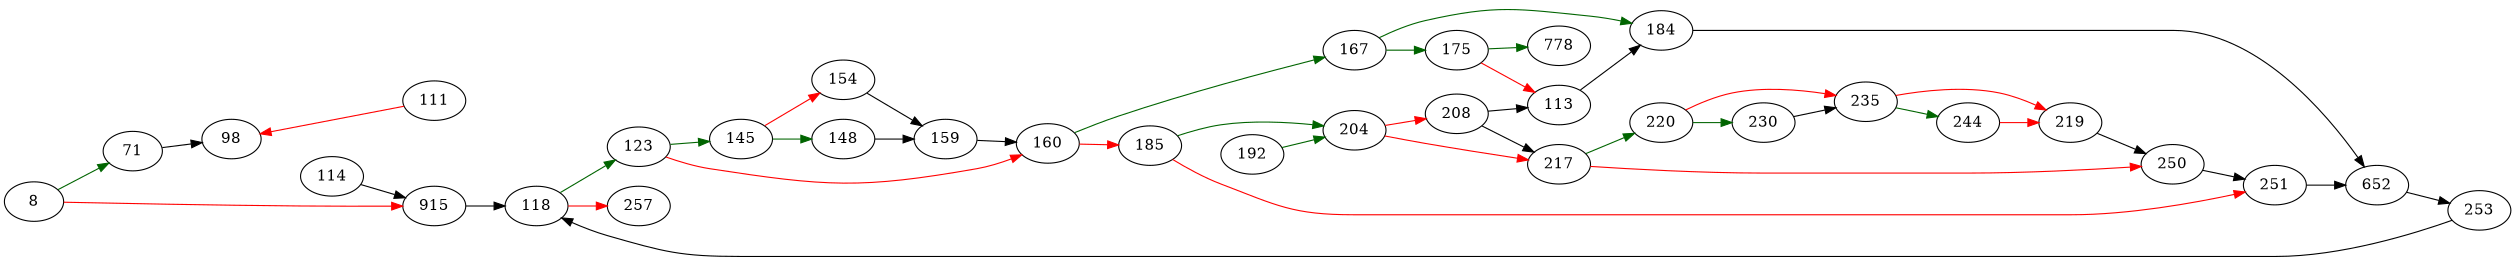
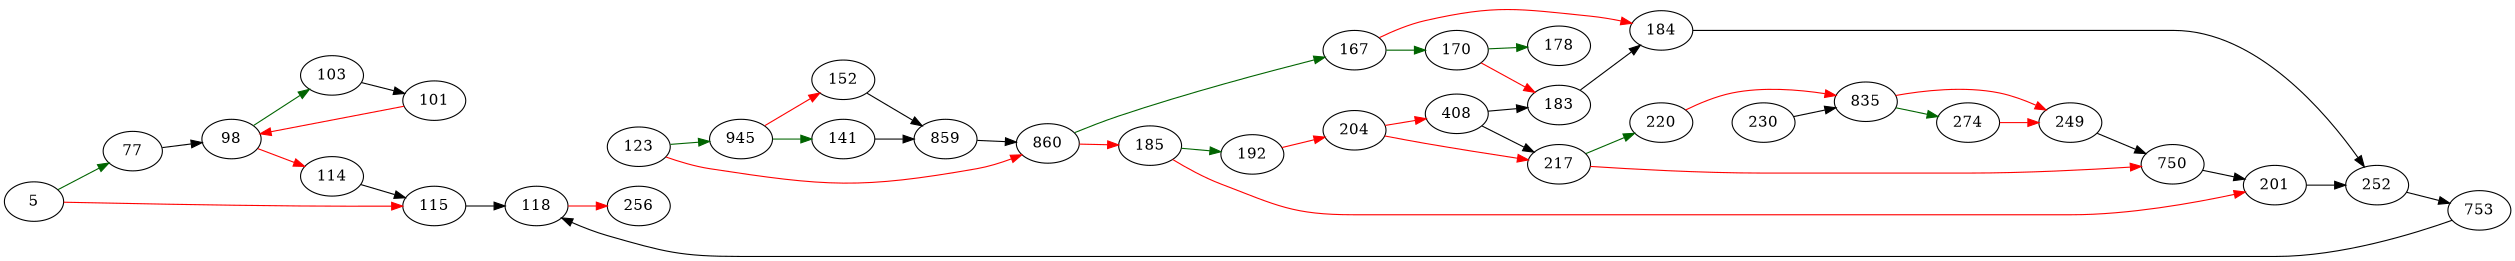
edge "167" -> "184": color darkgreen -> red
node "778": label "778" -> "178"
node "175": label "175" -> "170"
node "103": added
node "154": label "154" -> "152"
node "111": label "111" -> "101"
node "235": label "235" -> "835"
node "113": label "113" -> "183"
node "208": label "208" -> "408"
edge "185" -> "204": now "185" -> "192"
edge "220" -> "230": removed
node "244": label "244" -> "274"
node "219": label "219" -> "249"
node "145": label "145" -> "945"
node "148": label "148" -> "141"
node "159": label "159" -> "859"
node "160": label "160" -> "860"
edge "192" -> "204": color darkgreen -> red
node "71": label "71" -> "77"
edge "98" -> "114": added
node "250": label "250" -> "750"
edge "118" -> "123": removed
node "251": label "251" -> "201"
node "652": label "652" -> "252"
node "8": label "8" -> "5"
node "915": label "915" -> "115"
node "257": label "257" -> "256"
node "253": label "253" -> "753"
